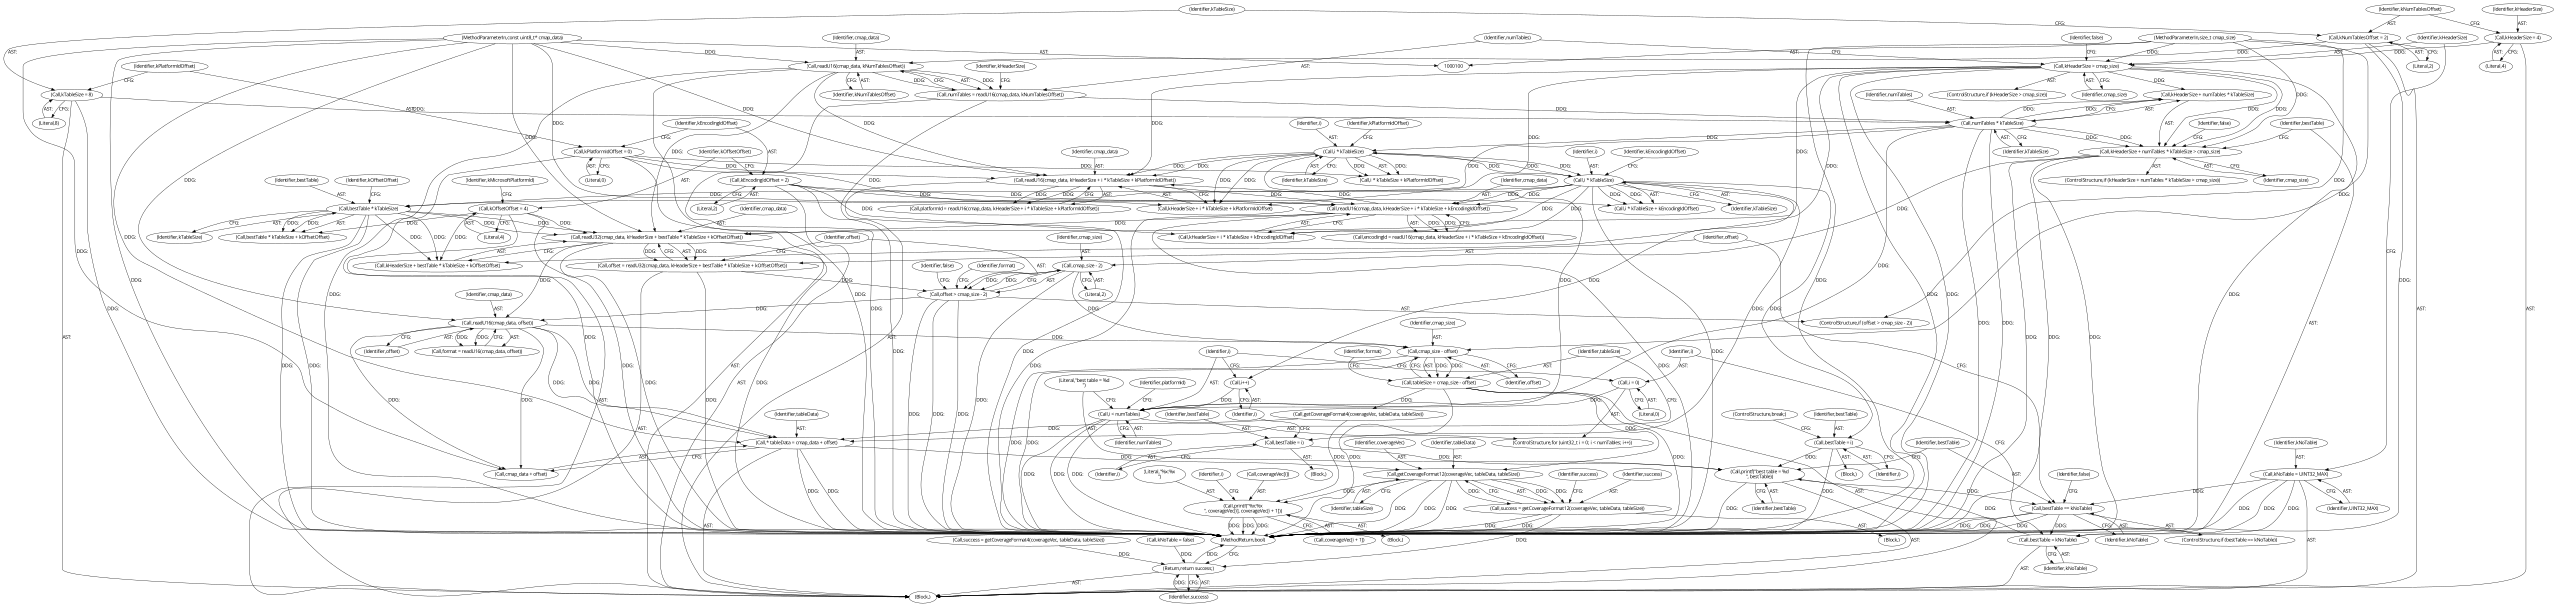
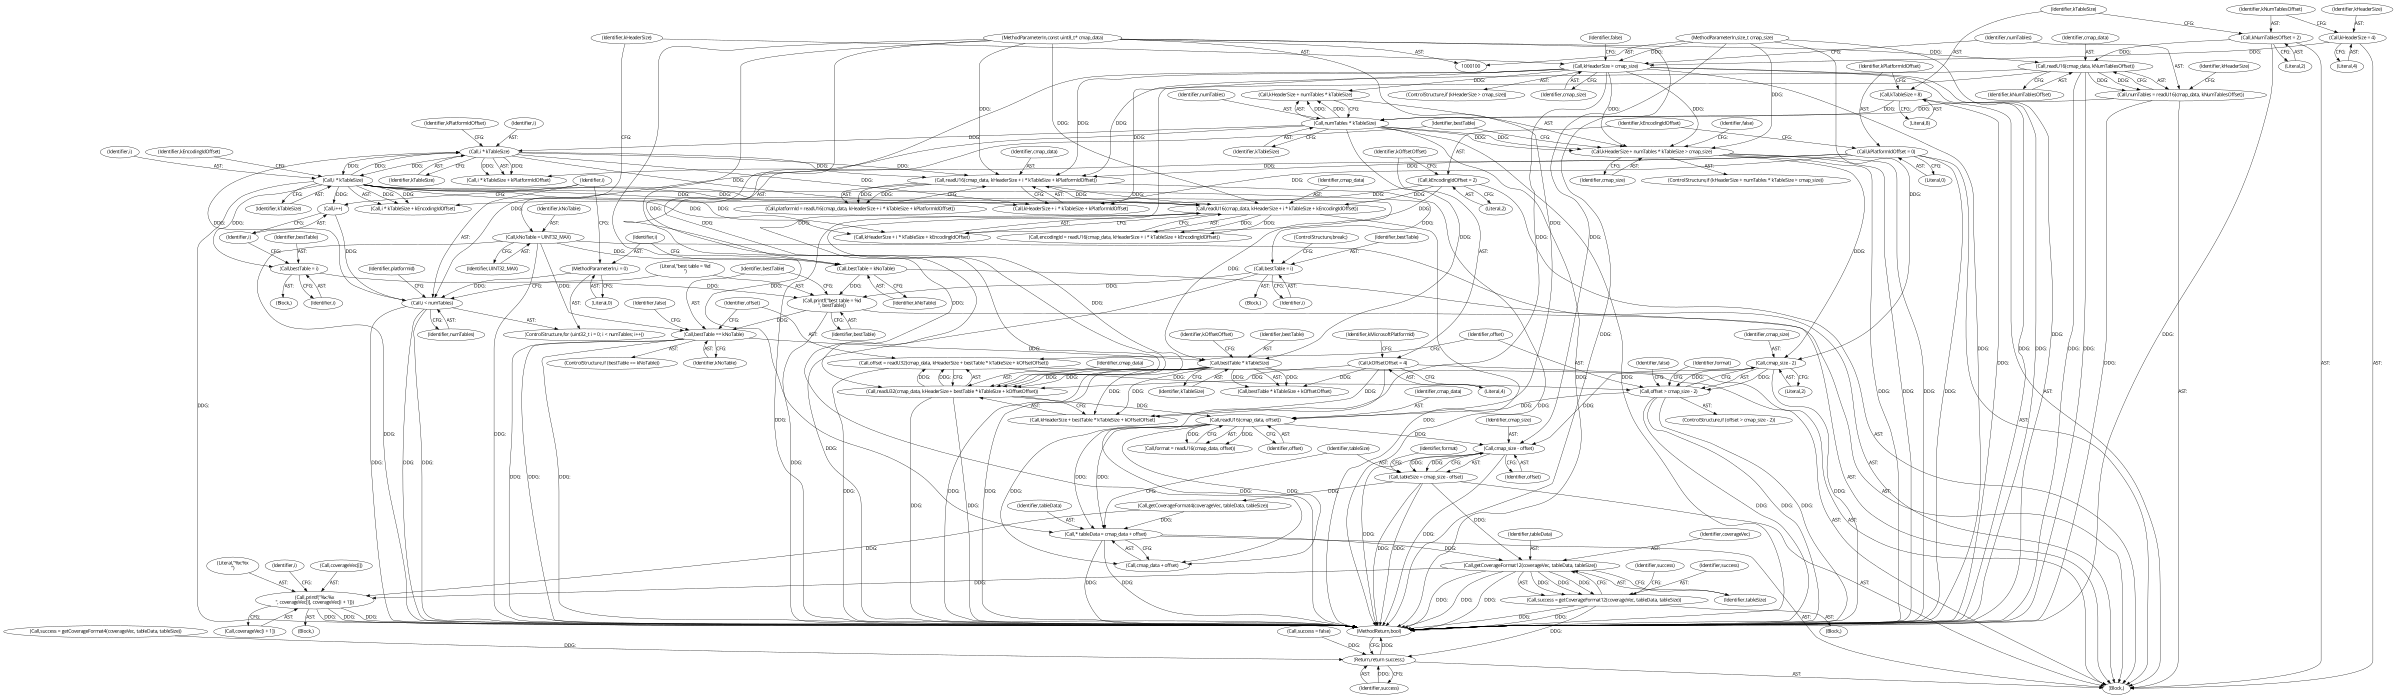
edge "(MethodParameterIn,size_t cmap_size)" -> "(ControlStructure,if (offset > cmap_size - 2))": now "(MethodParameterIn,size_t cmap_size)" -> "(Call,cmap_size - 2)"
node "(Call,i = 0)": label "(Call,i = 0)" -> "(MethodParameterIn,i = 0)"
edge "(Call,kEncodingIdOffset = 2)" -> "(MethodReturn,bool)": removed, label "DDG:"
edge "(Call,bestTable == kNoTable)" -> "(Call,bestTable = kNoTable)": now "(Call,bestTable == kNoTable)" -> "(Call,bestTable * kTableSize)"
node "(Call,kNoTable = false)": label "(Call,kNoTable = false)" -> "(Call,success = false)"
